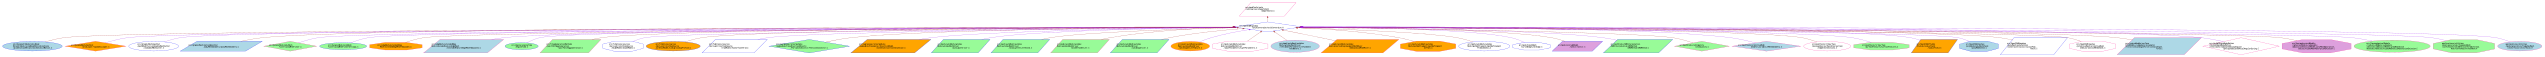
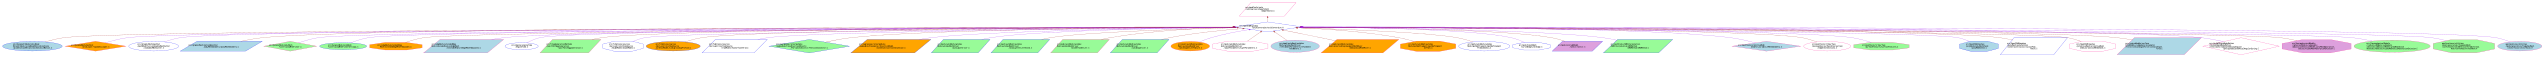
node "src/engine/engineTime /engineTime.C": fillcolor palegreen -> white
node "src/meshTools/cellQuality /cellQuality.C": removed
node "src/OpenFOAM/fields /Fields/scalarField /scalarField.C": removed
